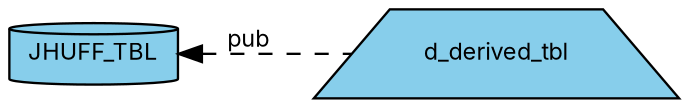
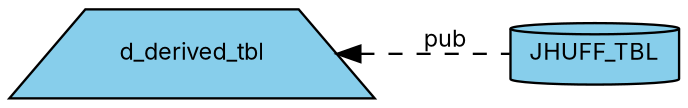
edge "d_derived_tbl" -> "JHUFF_TBL": reversed
